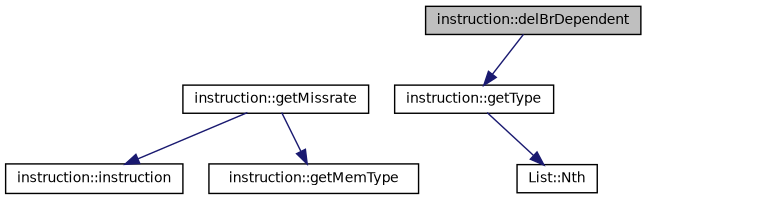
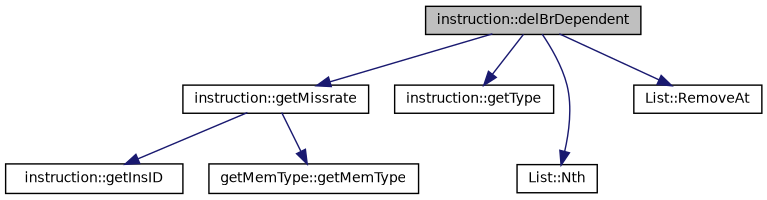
edge "instruction::delBrDependent" -> "instruction::getMissrate": added
node "List::RemoveAt": added
edge "instruction::getType" -> "List::Nth": now "instruction::delBrDependent" -> "List::Nth"
node "instruction::instruction": label "instruction::instruction" -> "instruction::getInsID"
node "instruction::getMemType": label "instruction::getMemType" -> "getMemType::getMemType"
